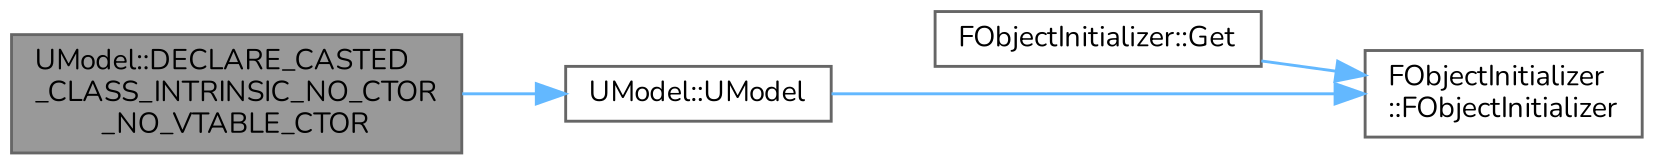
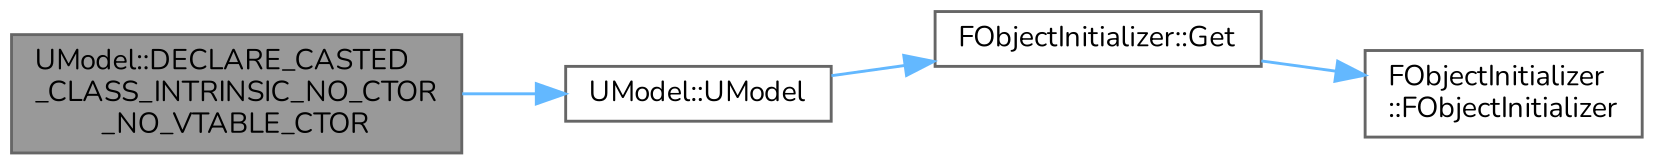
edge "UModel::UModel" -> "FObjectInitializer ::FObjectInitializer": now "UModel::UModel" -> "FObjectInitializer::Get"
